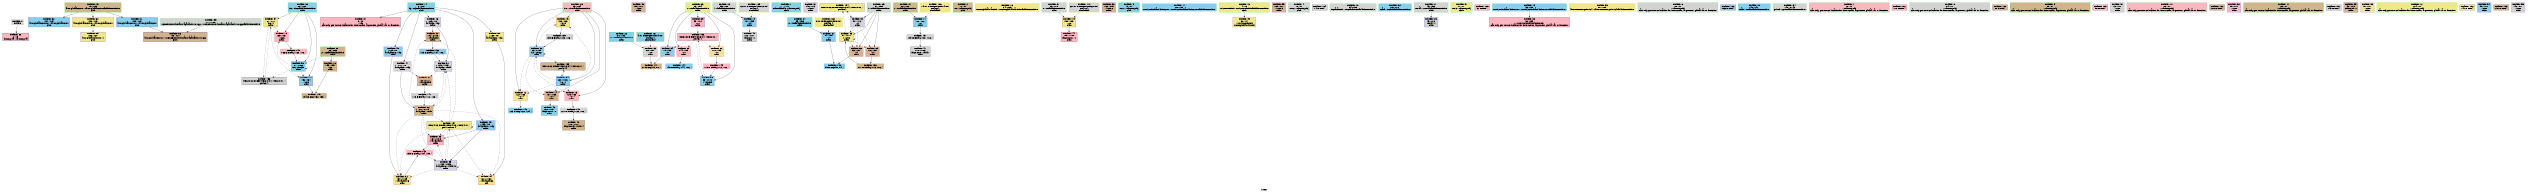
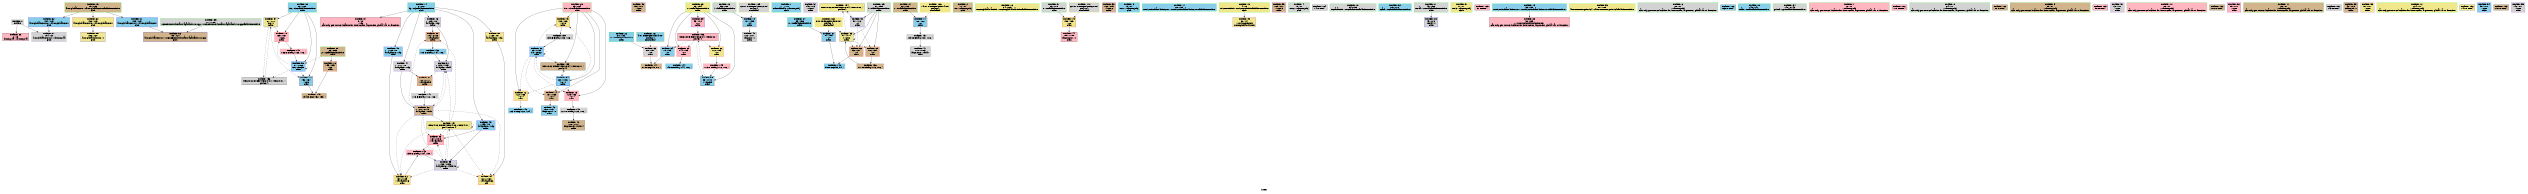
edge "NodeID: 28" -> "NodeID: 96": now "NodeID: 28" -> "NodeID: 155"
edge "NodeID: 90" -> "NodeID: 93": now "NodeID: 163" -> "NodeID: 93"
node "NodeID: 87": added
